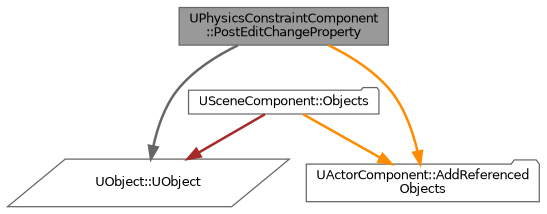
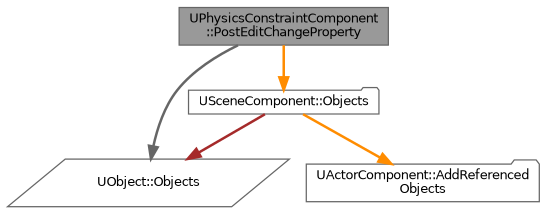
edge "UPhysicsConstraintComponent ::PostEditChangeProperty" -> "UActorComponent::AddReferenced Objects": now "UPhysicsConstraintComponent ::PostEditChangeProperty" -> "USceneComponent::Objects"
node "UObject::UObject": label "UObject::UObject" -> "UObject::Objects"
